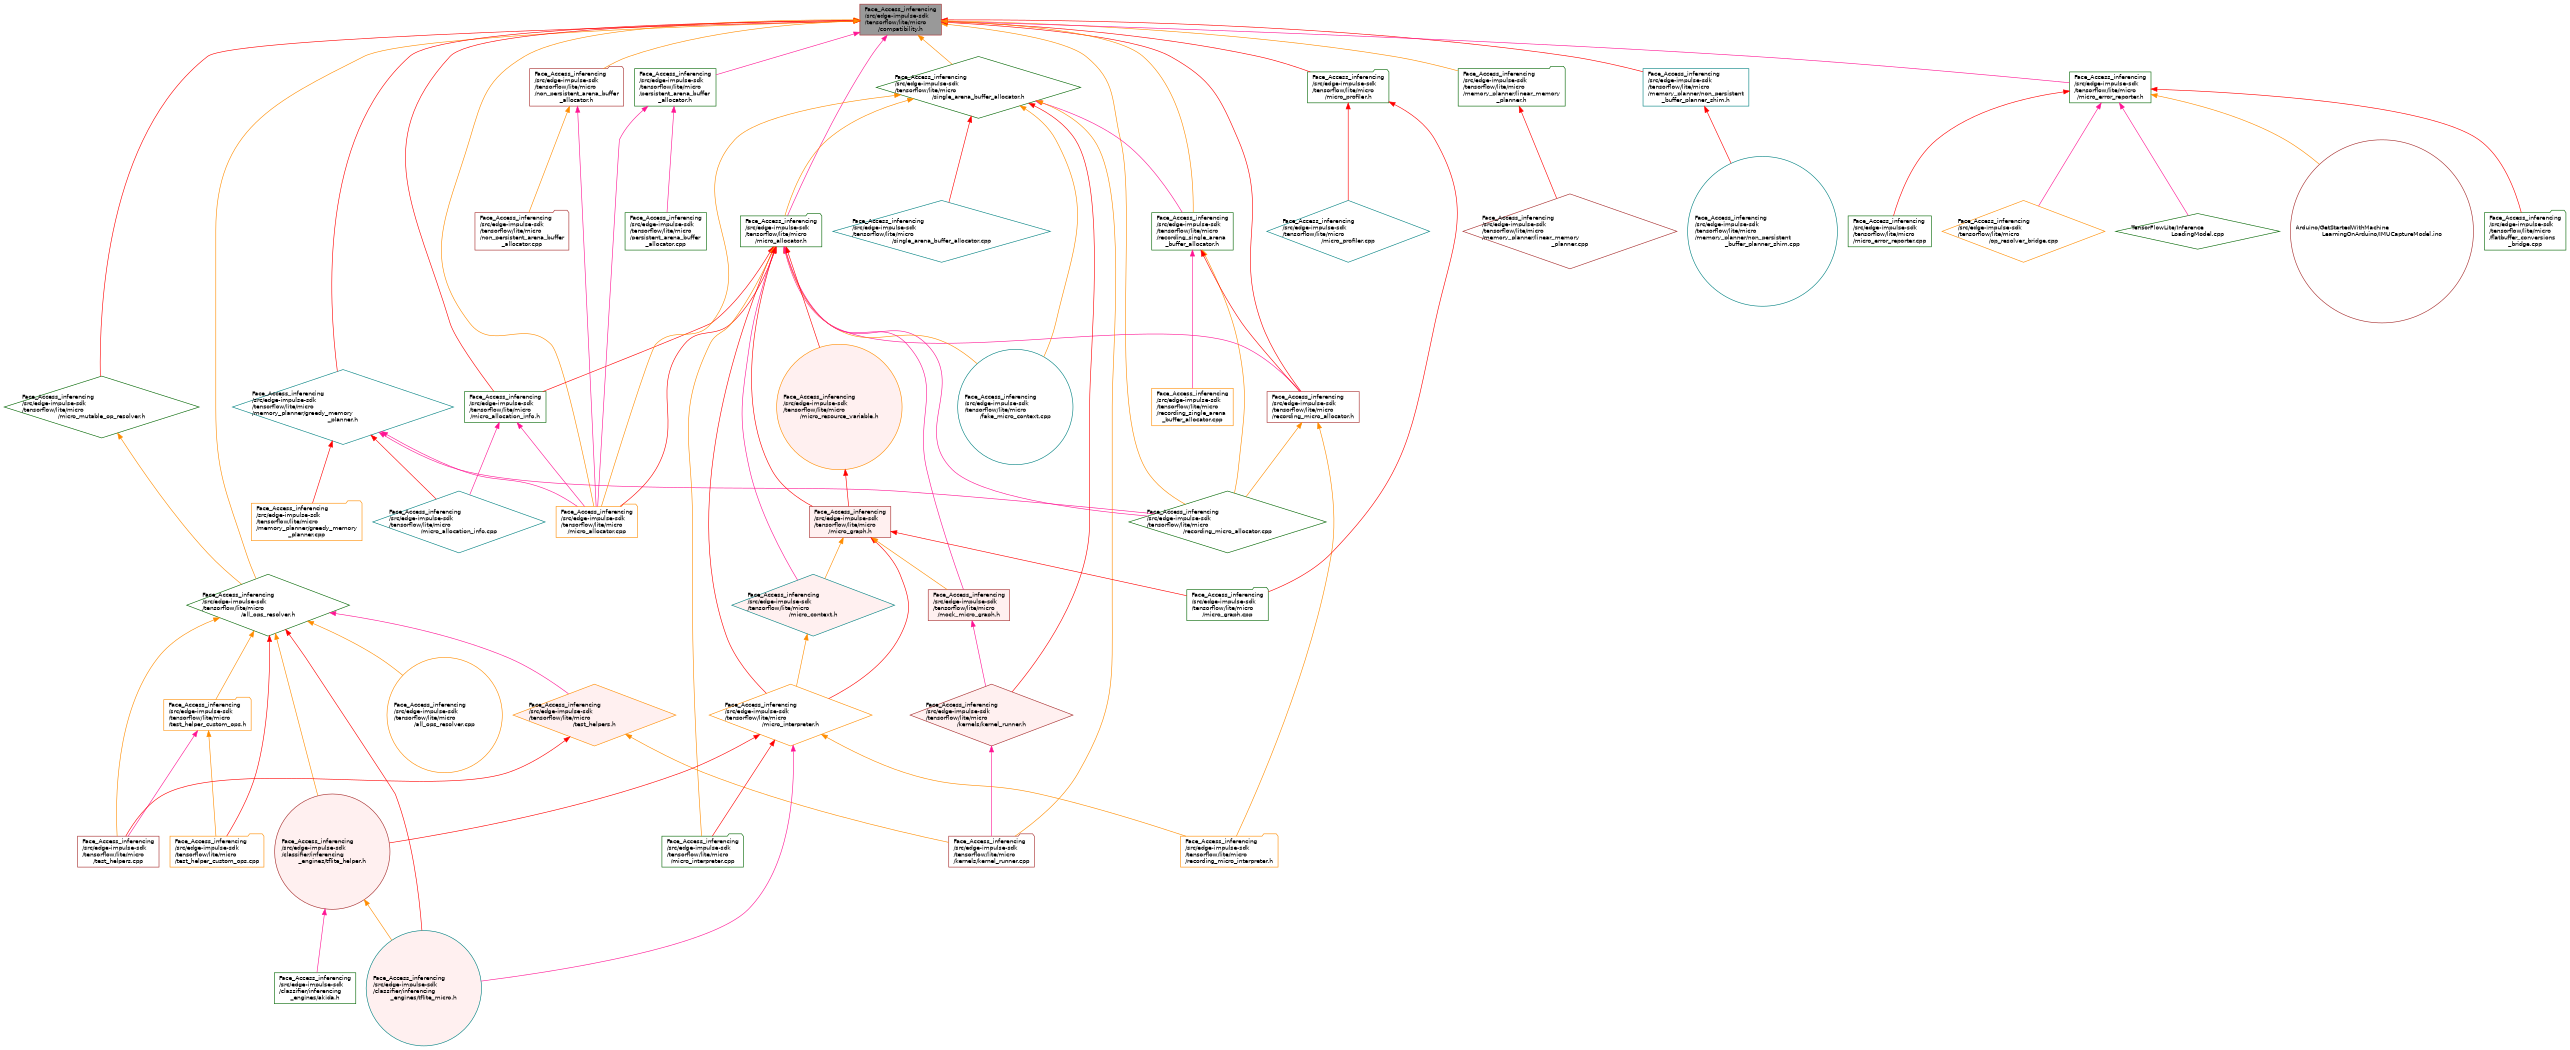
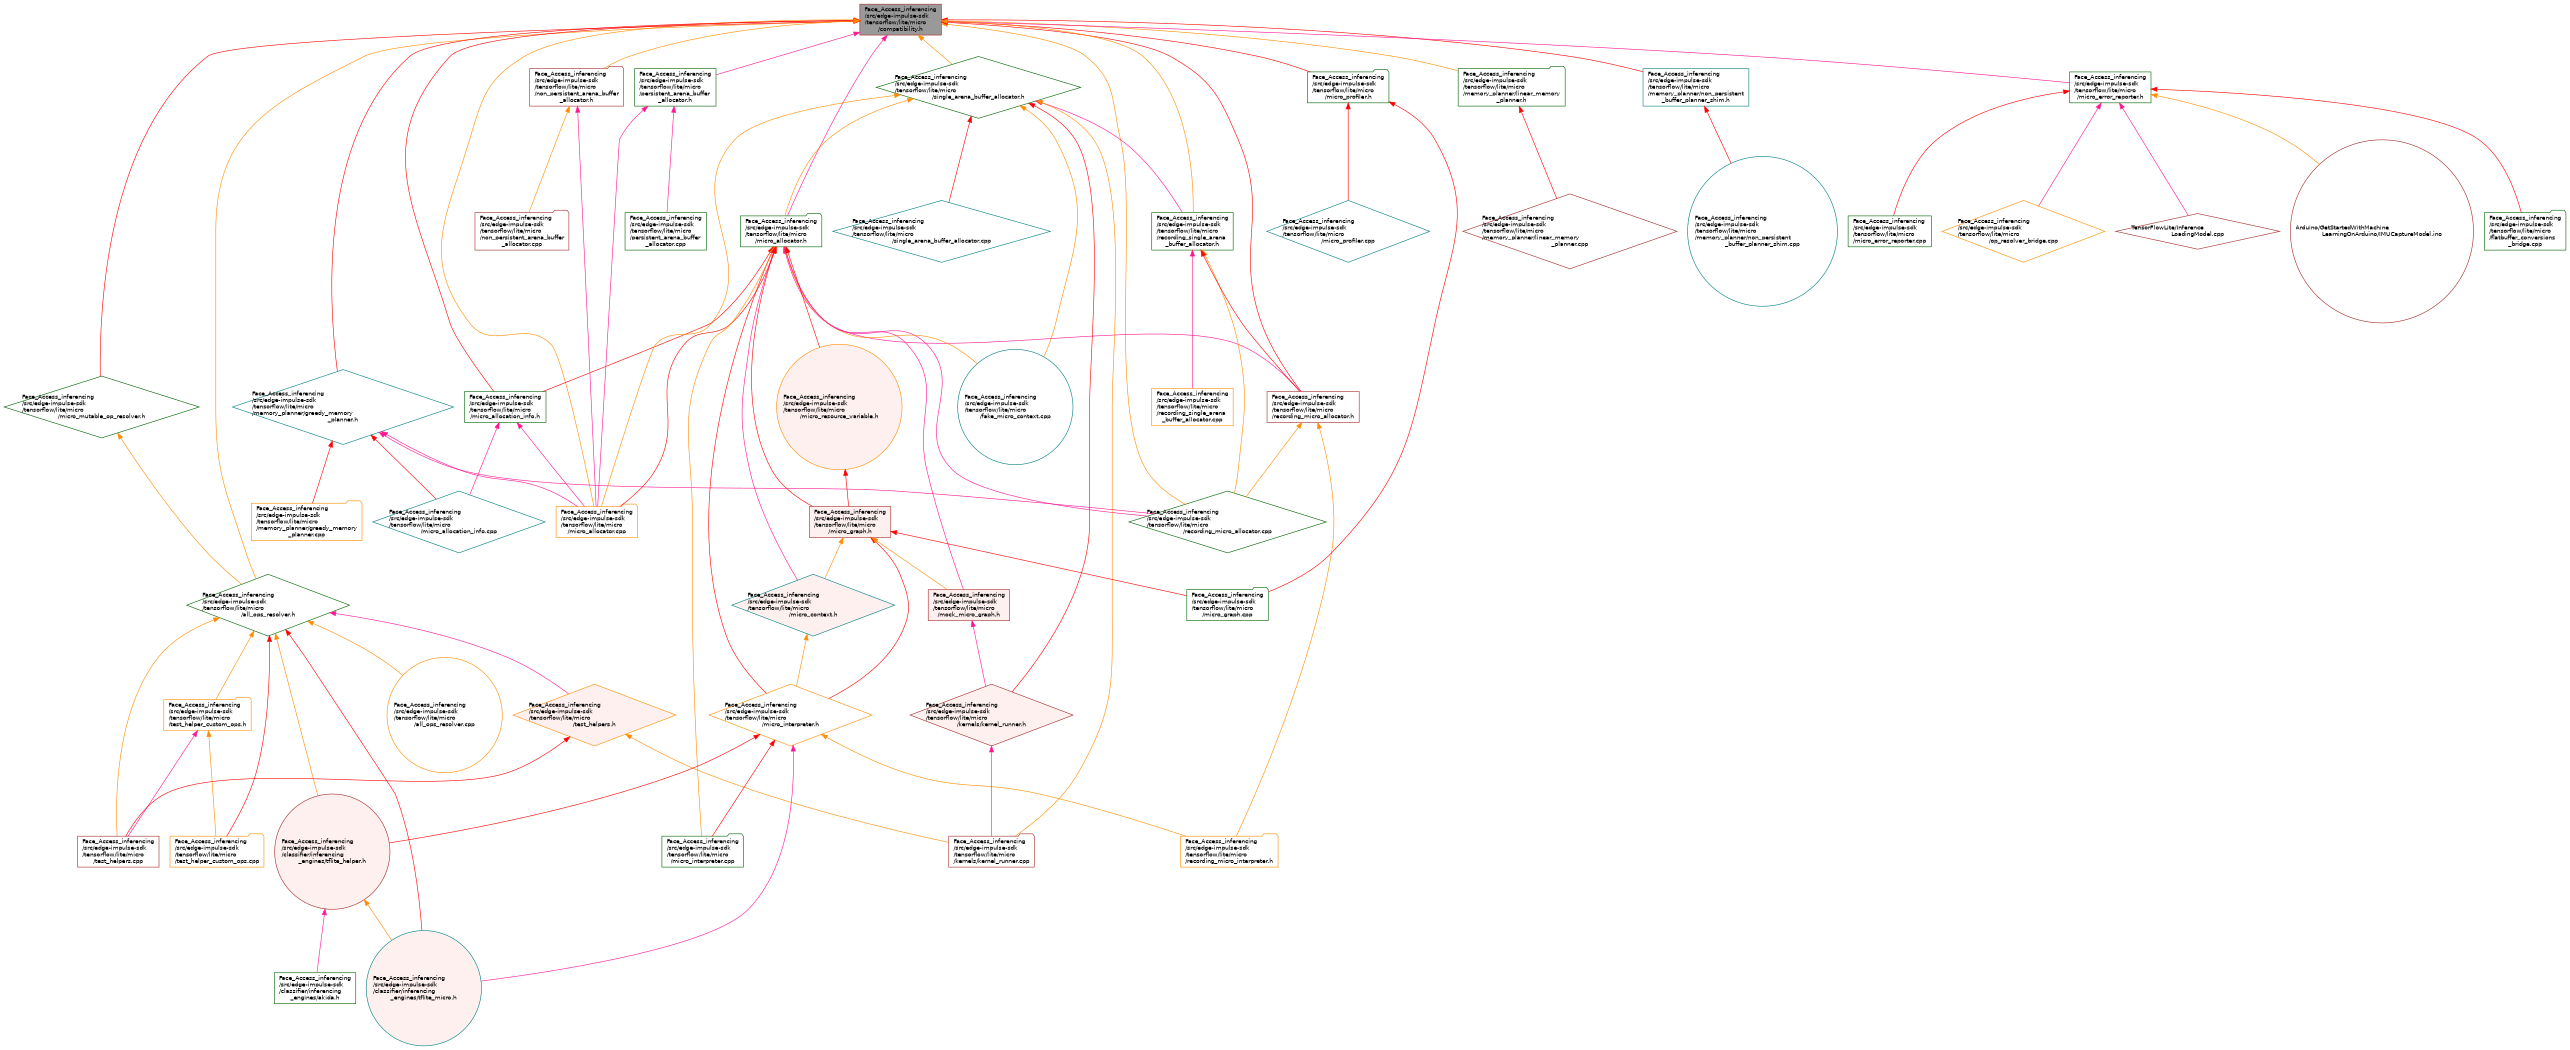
node "TensorFlowLite/Inference LoadingModel.cpp": color darkgreen -> brown
